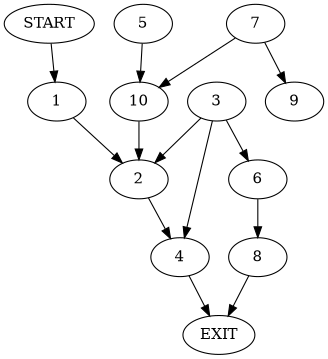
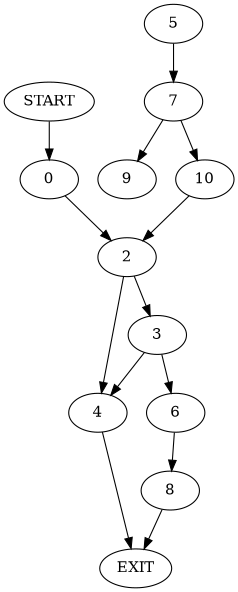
edge "5" -> "10": now "5" -> "7"
node "1": label "1" -> "0"
edge "3" -> "2": reversed
